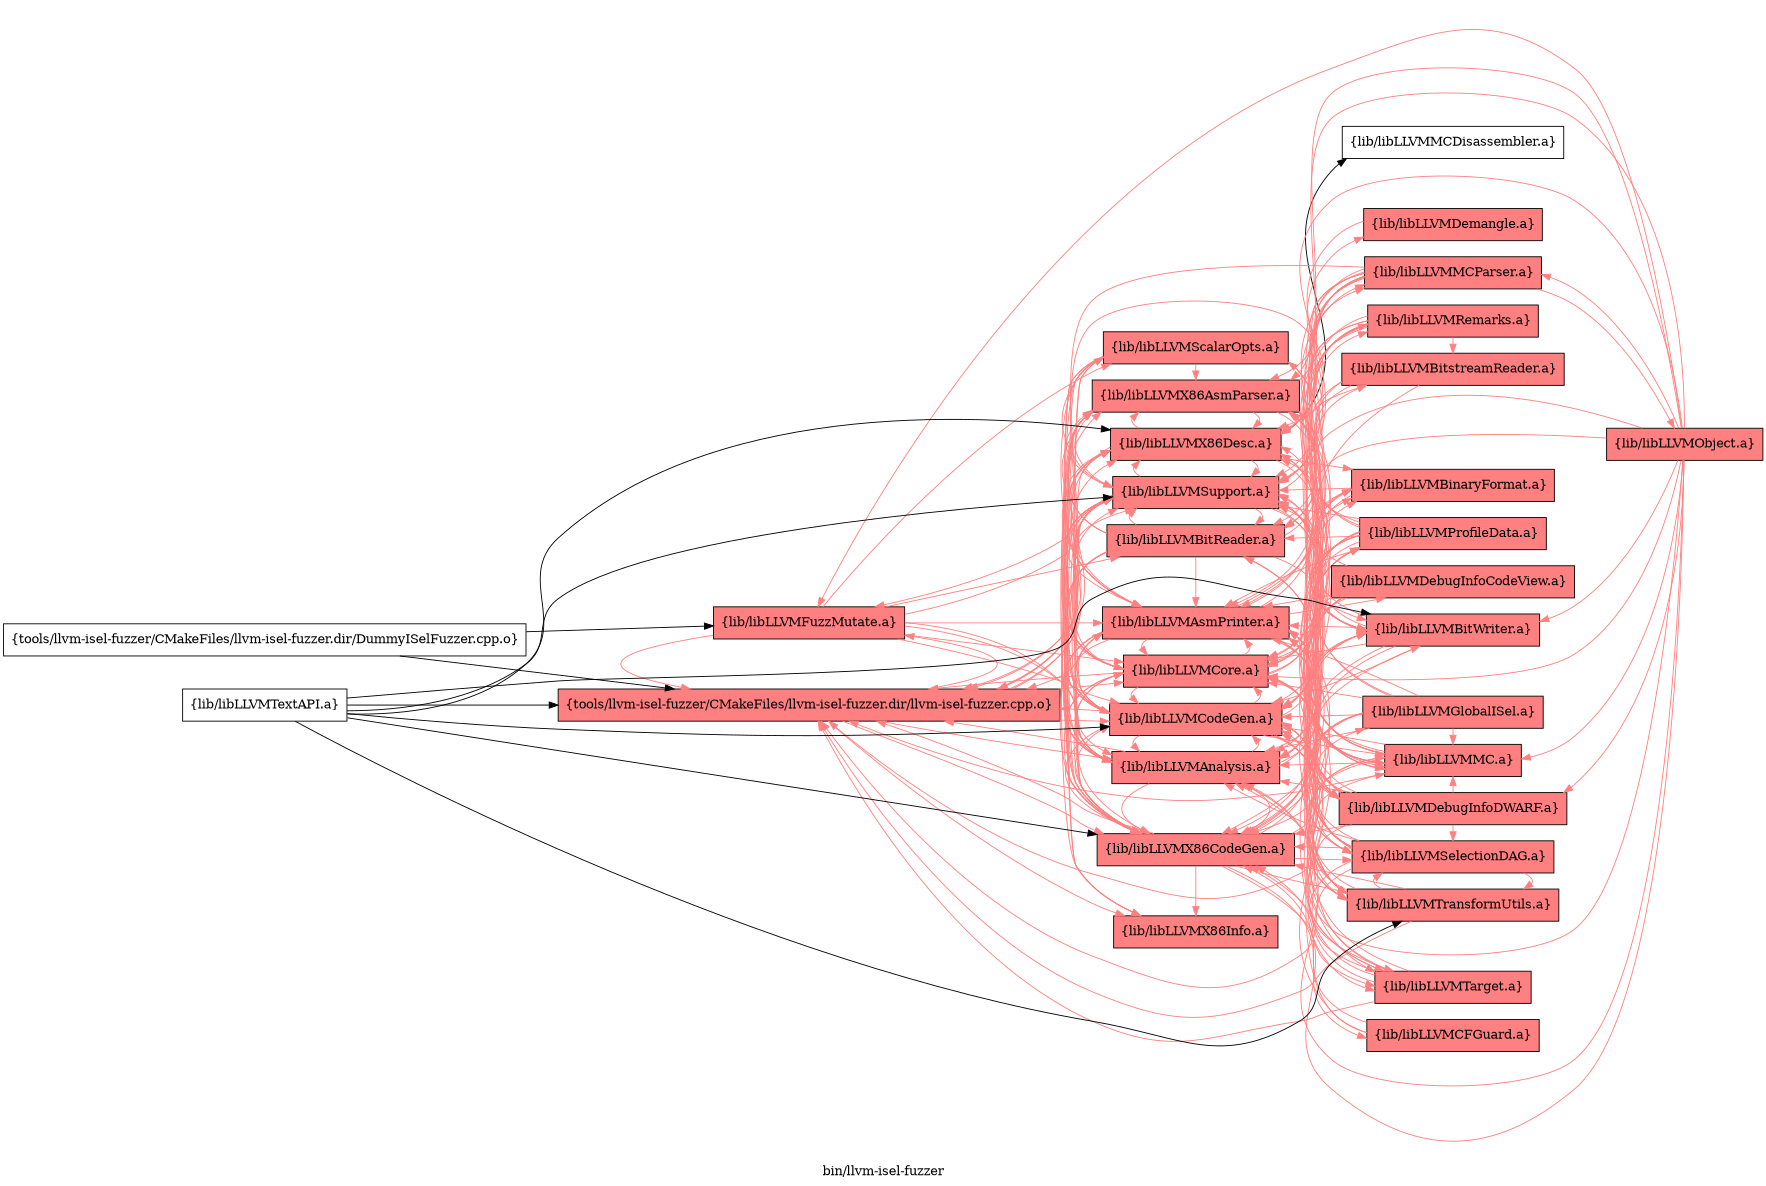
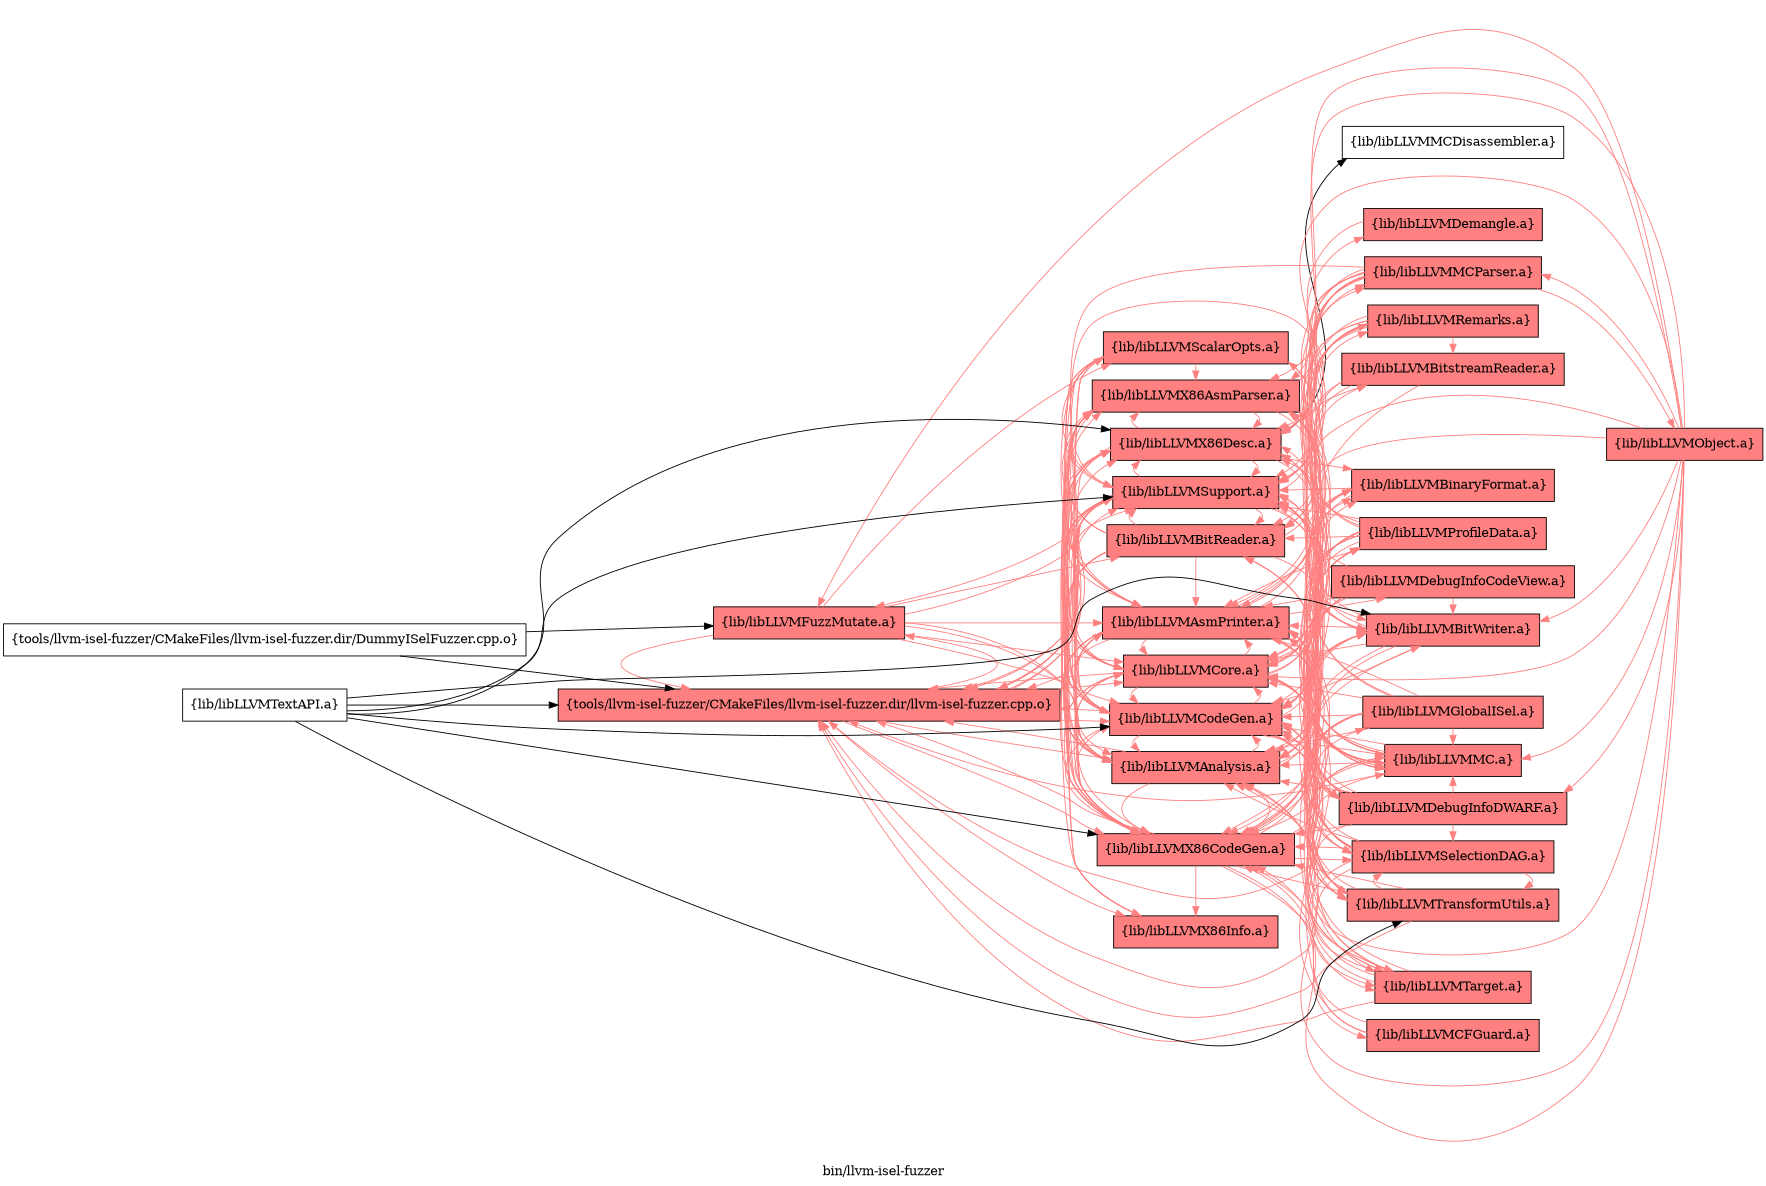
edge "{lib/libLLVMDebugInfoCodeView.a}" -> "{lib/libLLVMBitWriter.a}": added
